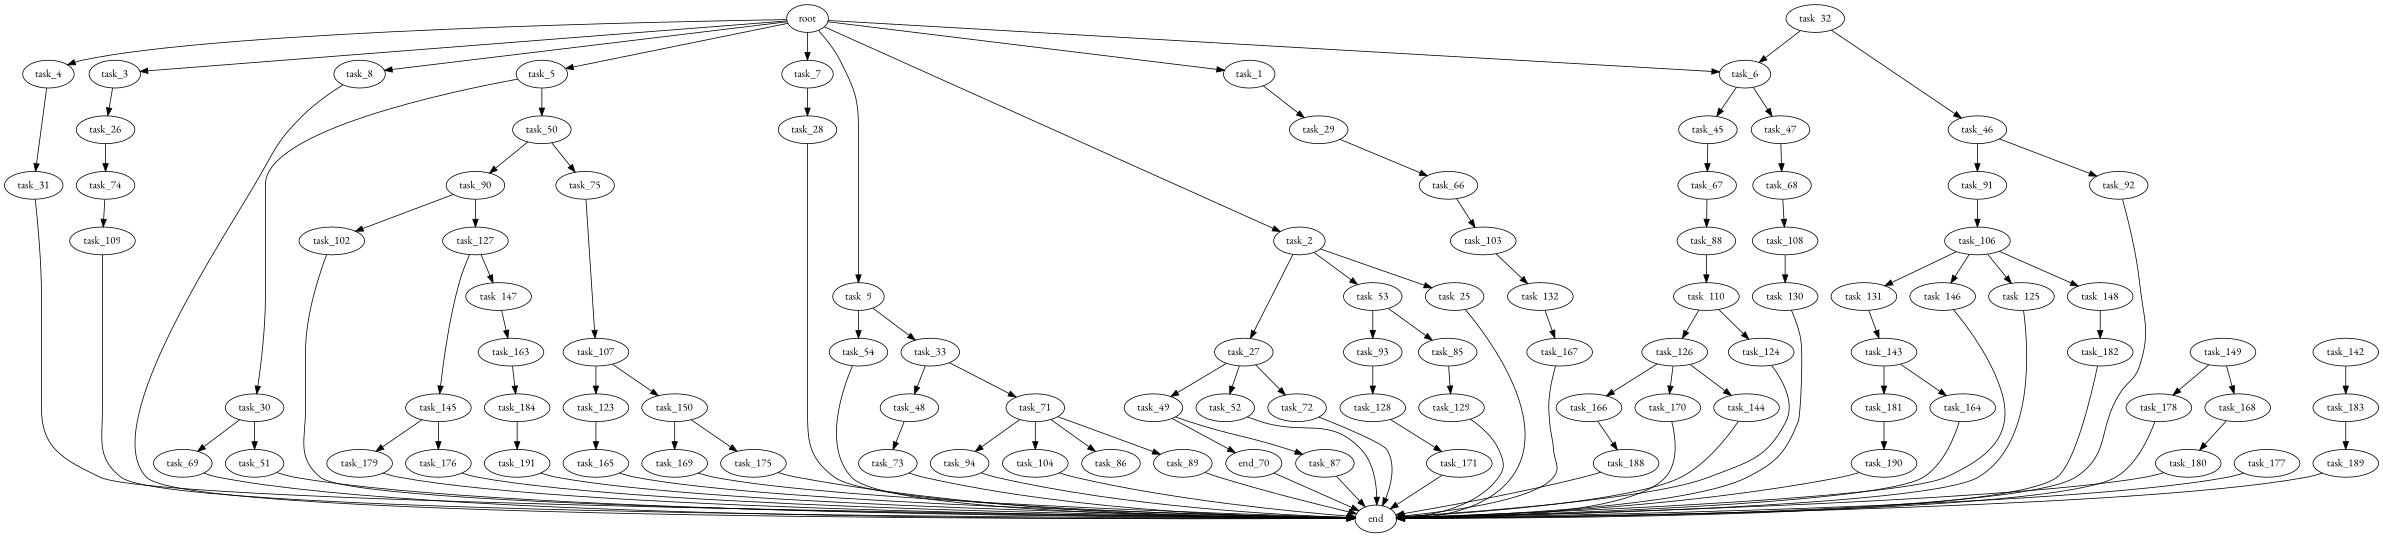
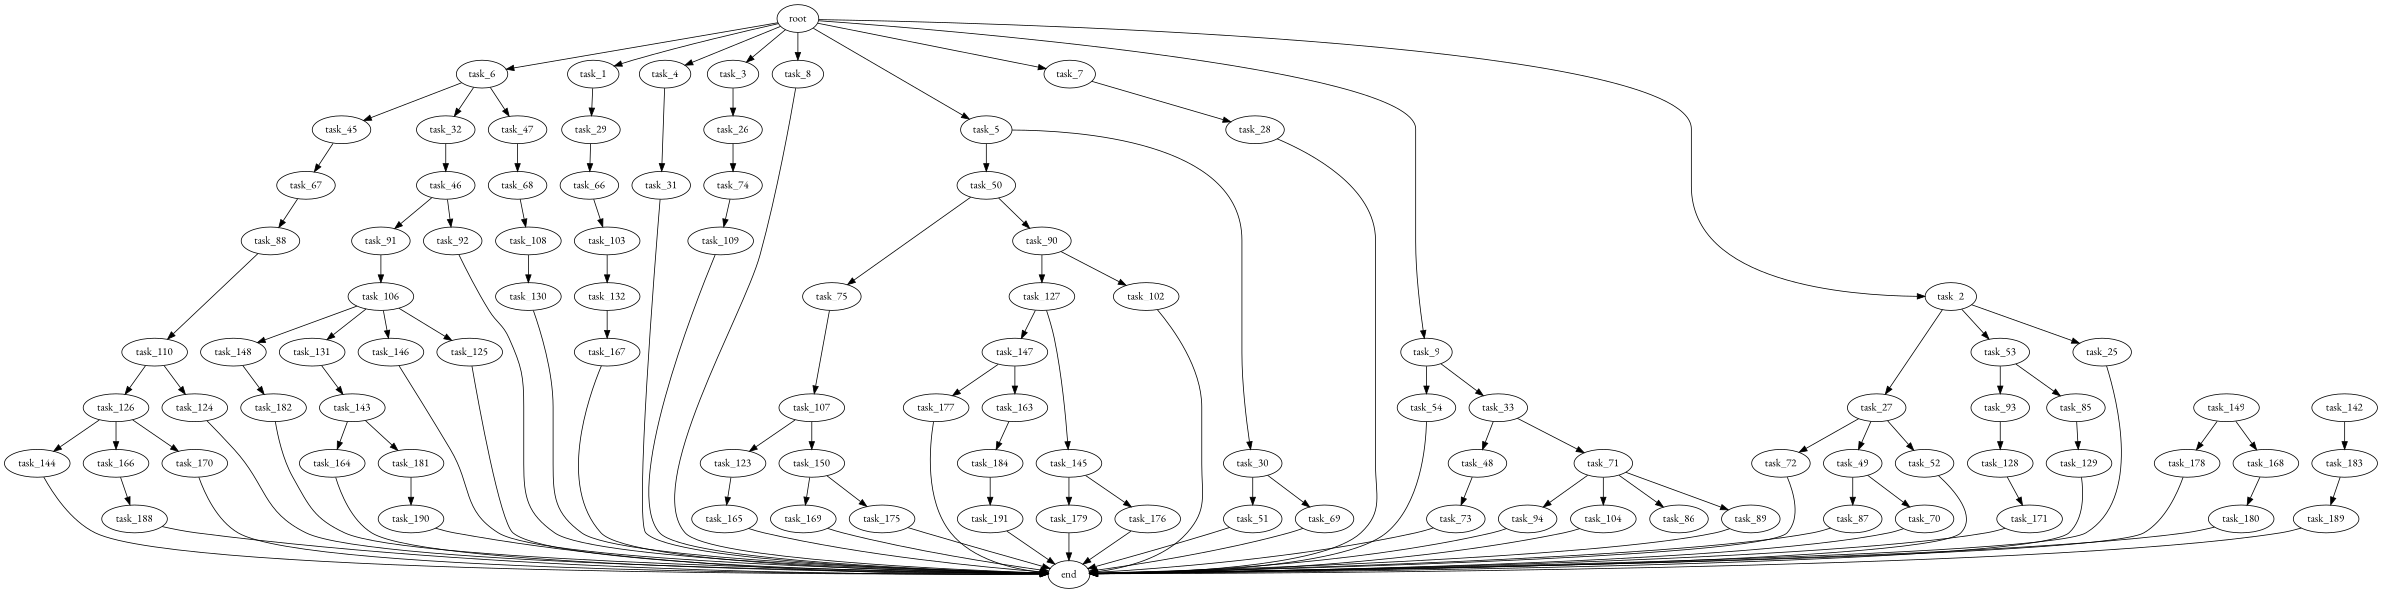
edge "task_32" -> "task_6": reversed
edge "task_147" -> "task_177": added
node "end_70": label "end_70" -> "task_70"
